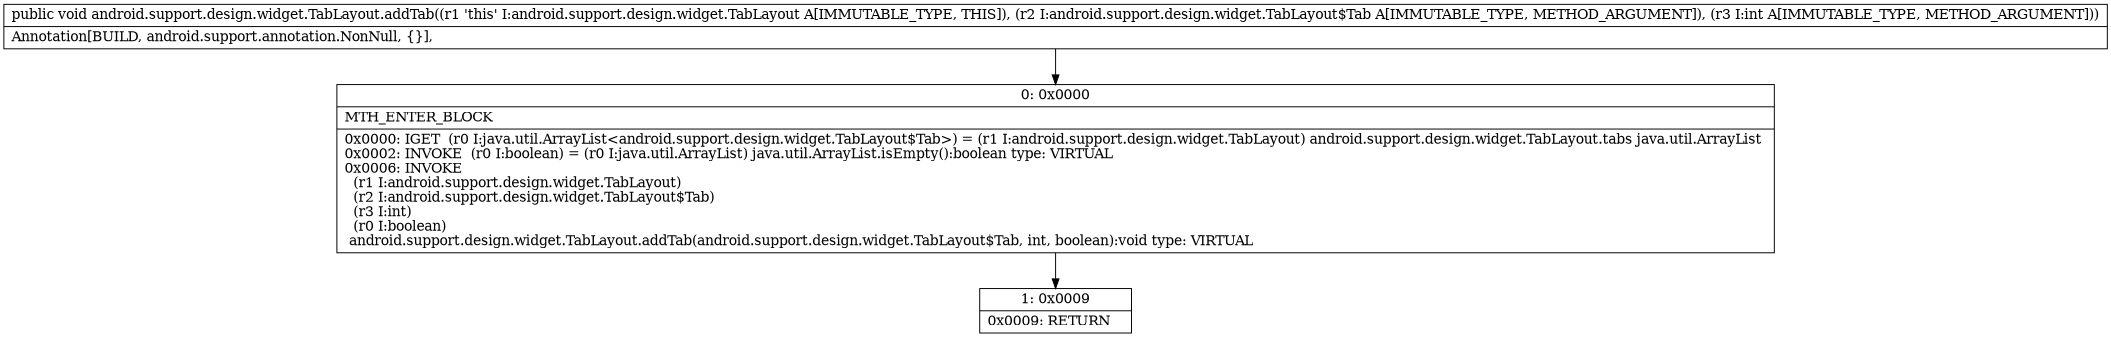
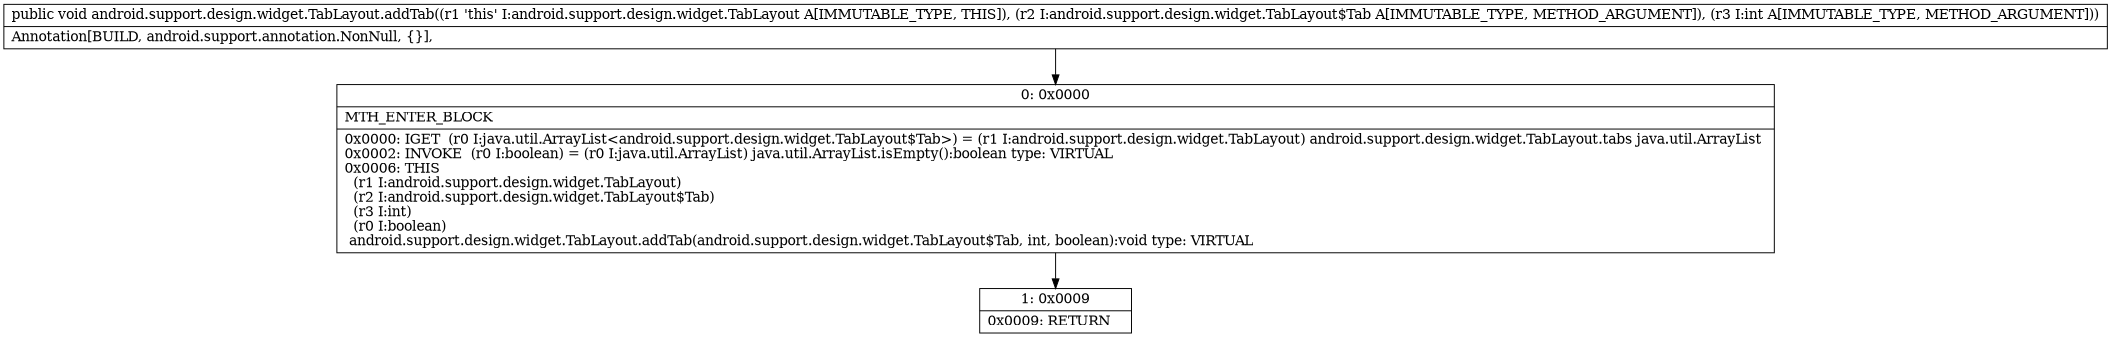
node "0: 0x0000": text "0x0006: INVOKE" -> "0x0006: THIS"
